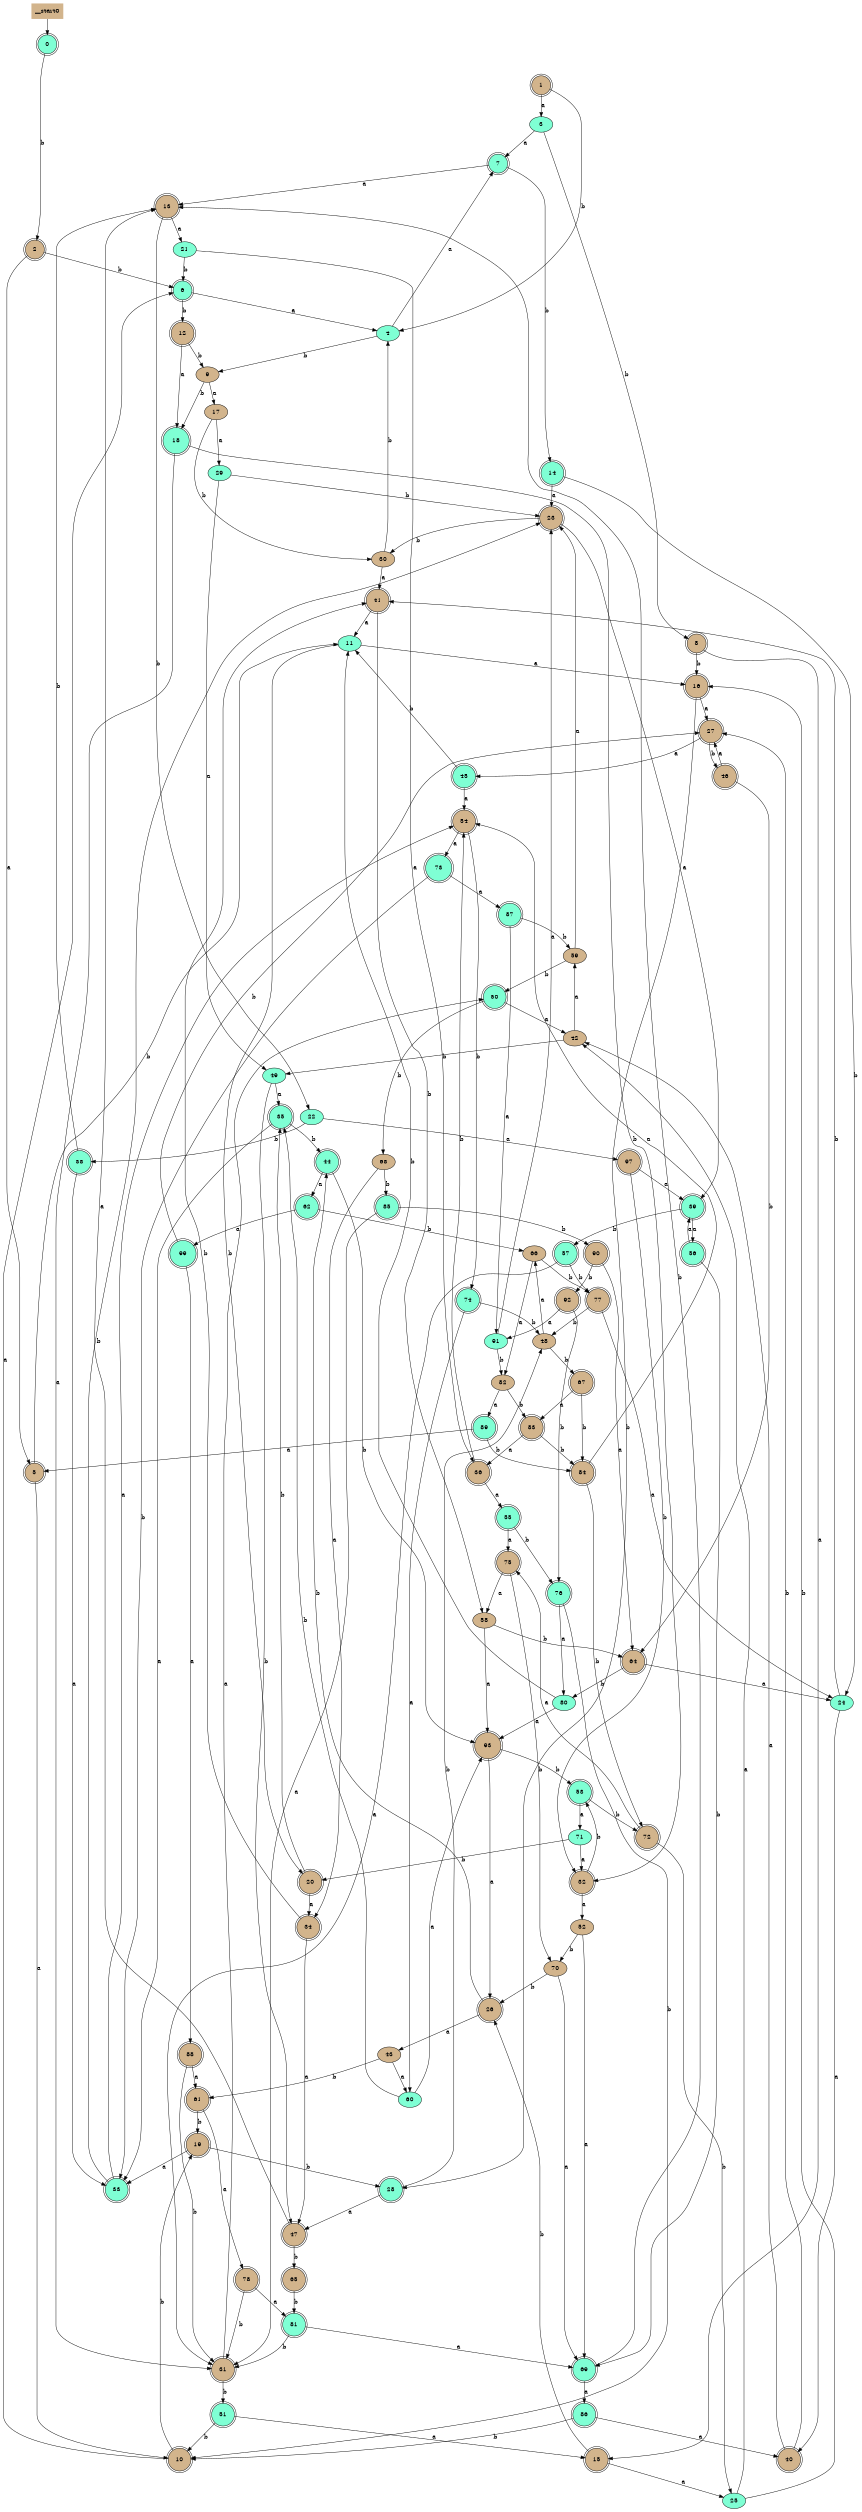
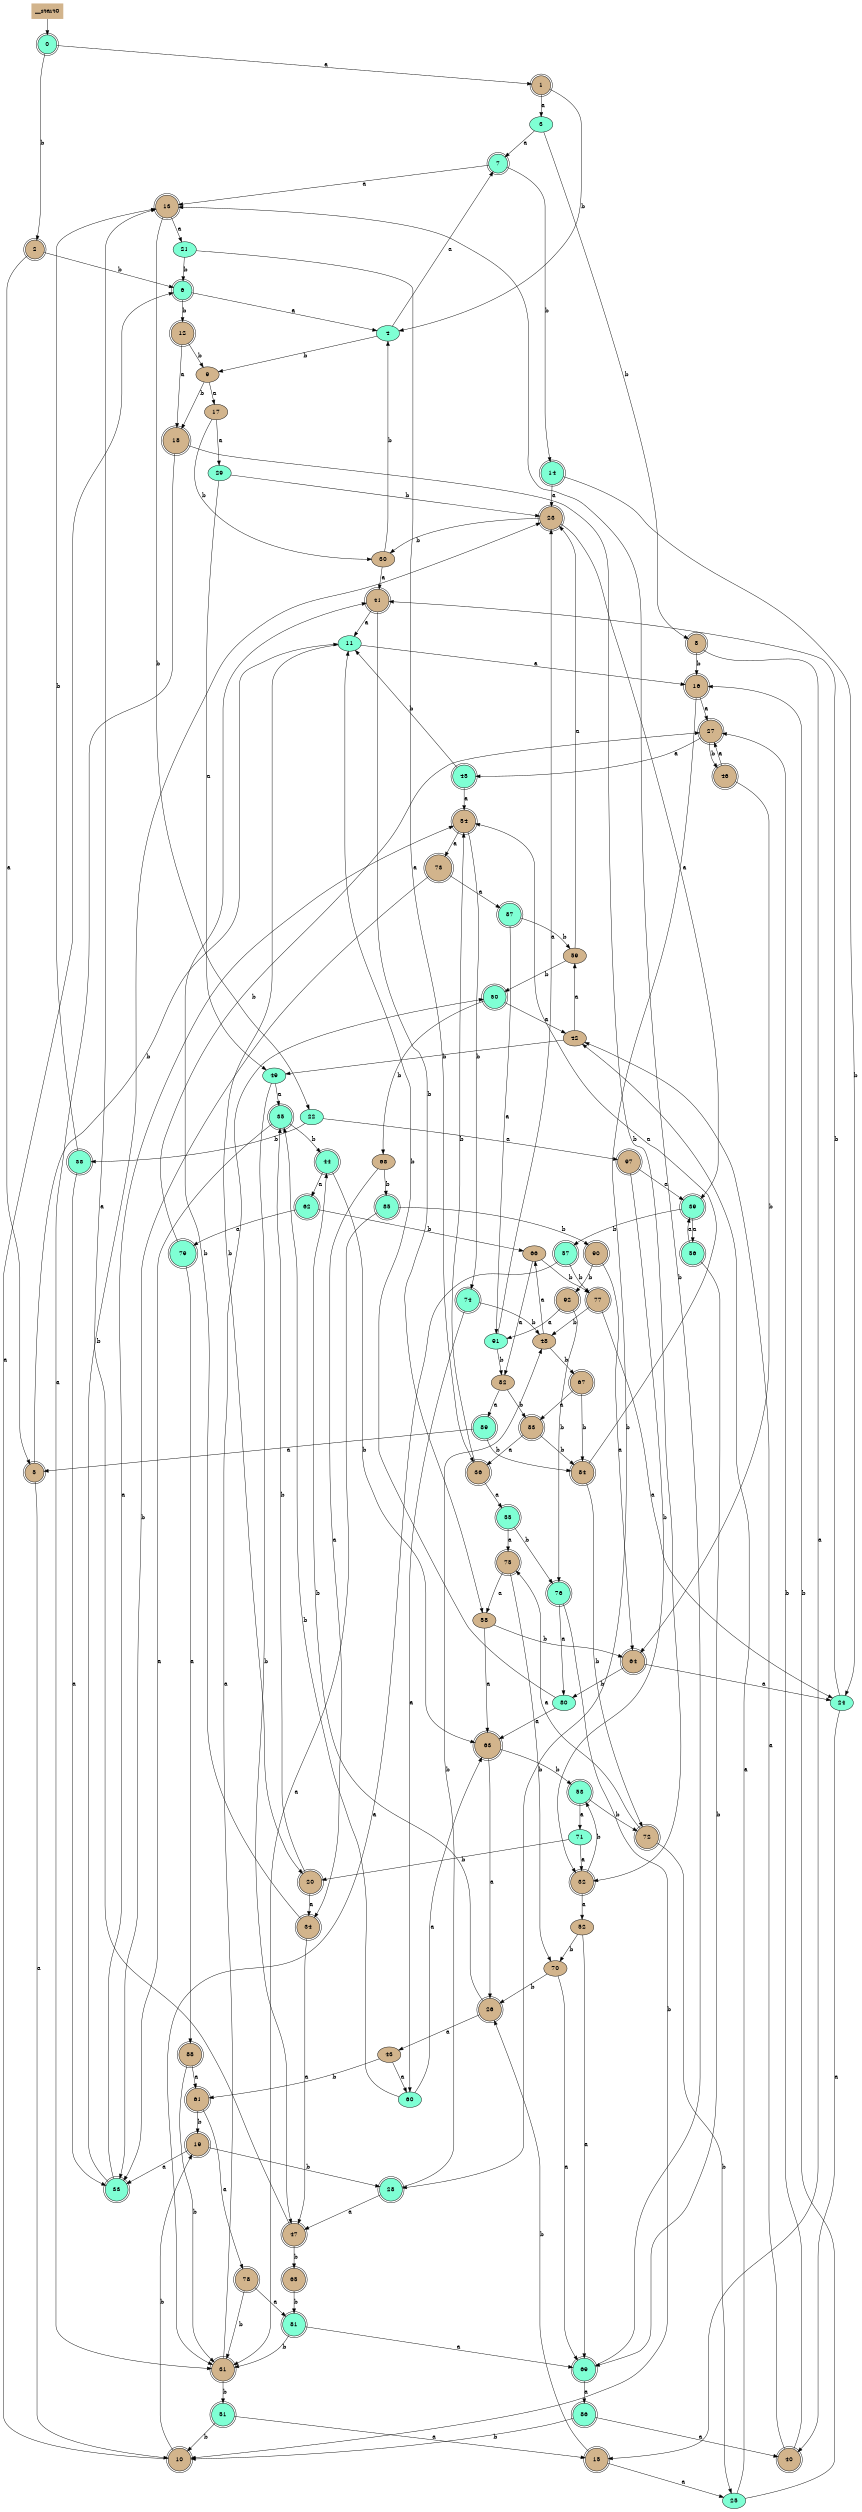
edge "0" -> "1": added, label "a"
node "18": fillcolor aquamarine -> tan
node "73": fillcolor aquamarine -> tan
node "99": label "99" -> "79"
node "93": label "93" -> "63"
